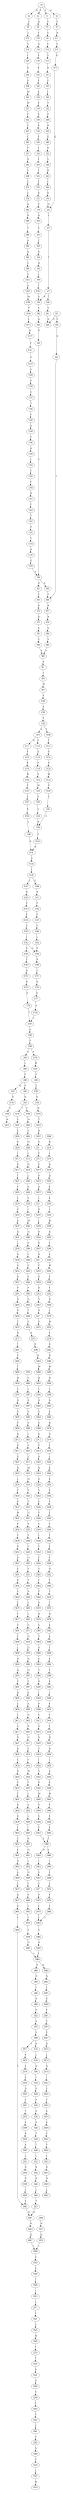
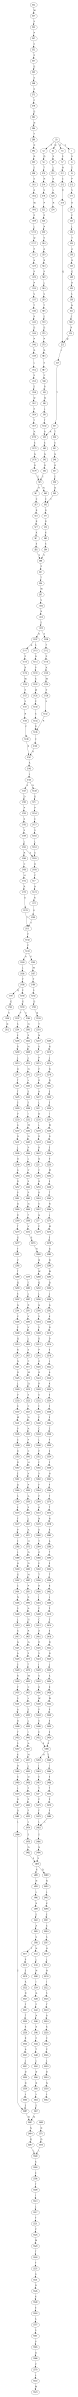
node "S28": removed
edge "S51" -> "S46": reversed
